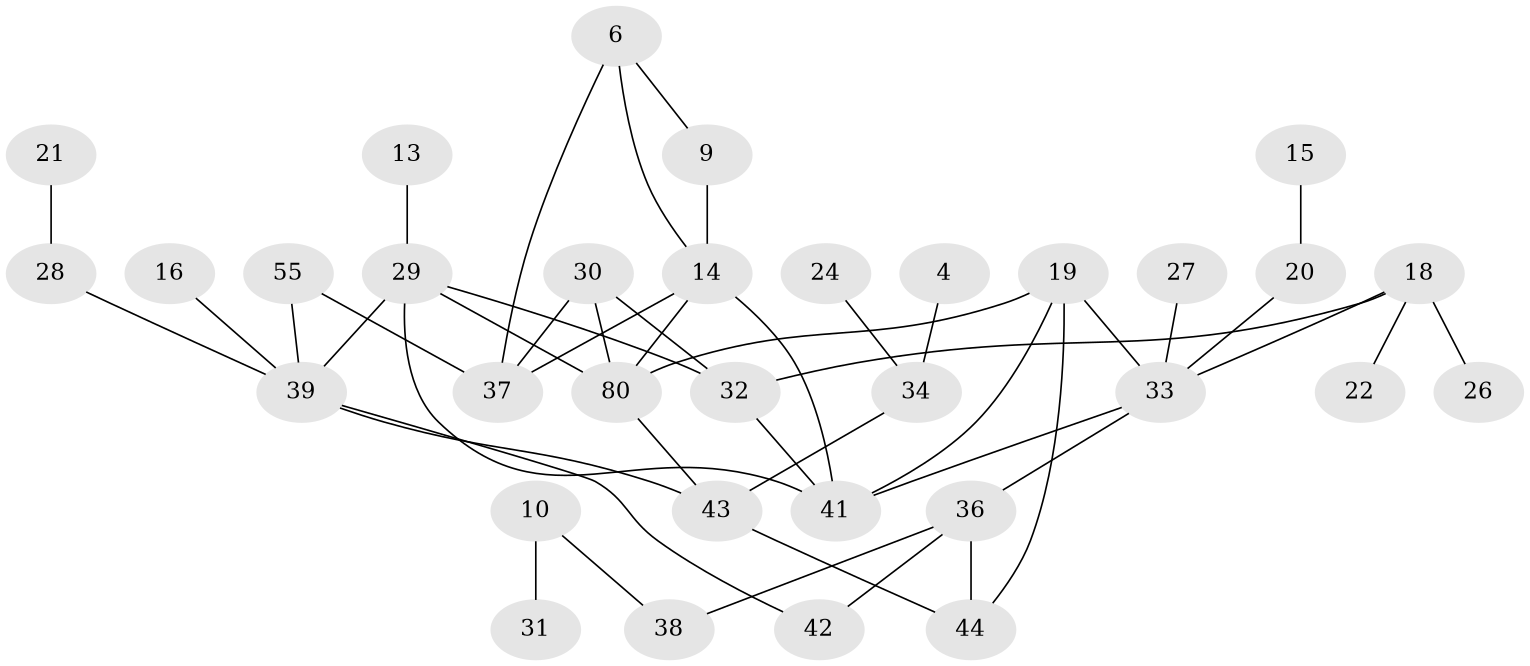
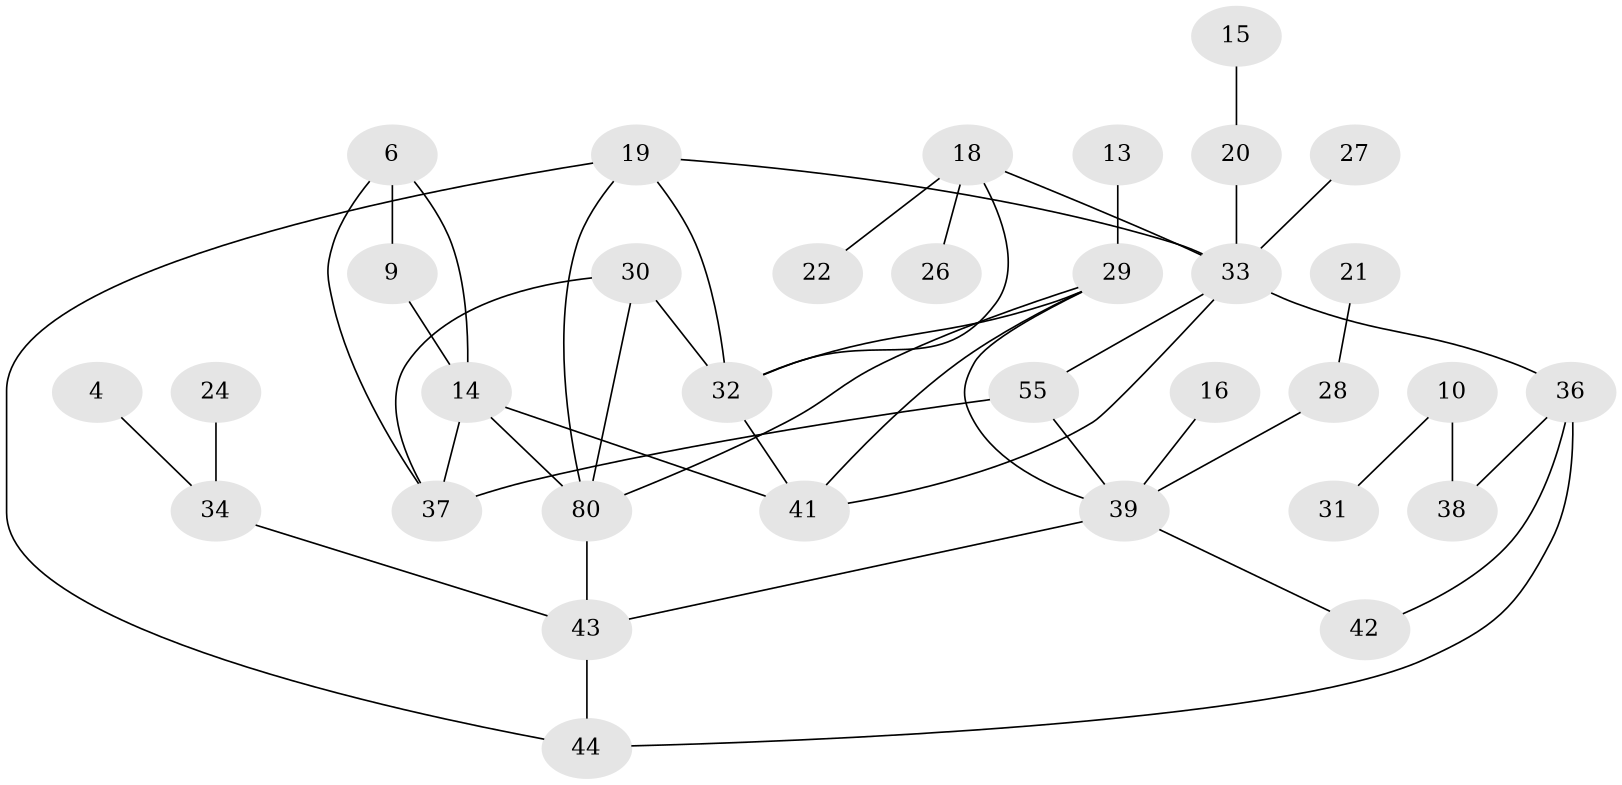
edge "33" -- "55": added
edge "19" -- "41": now "19" -- "32"
